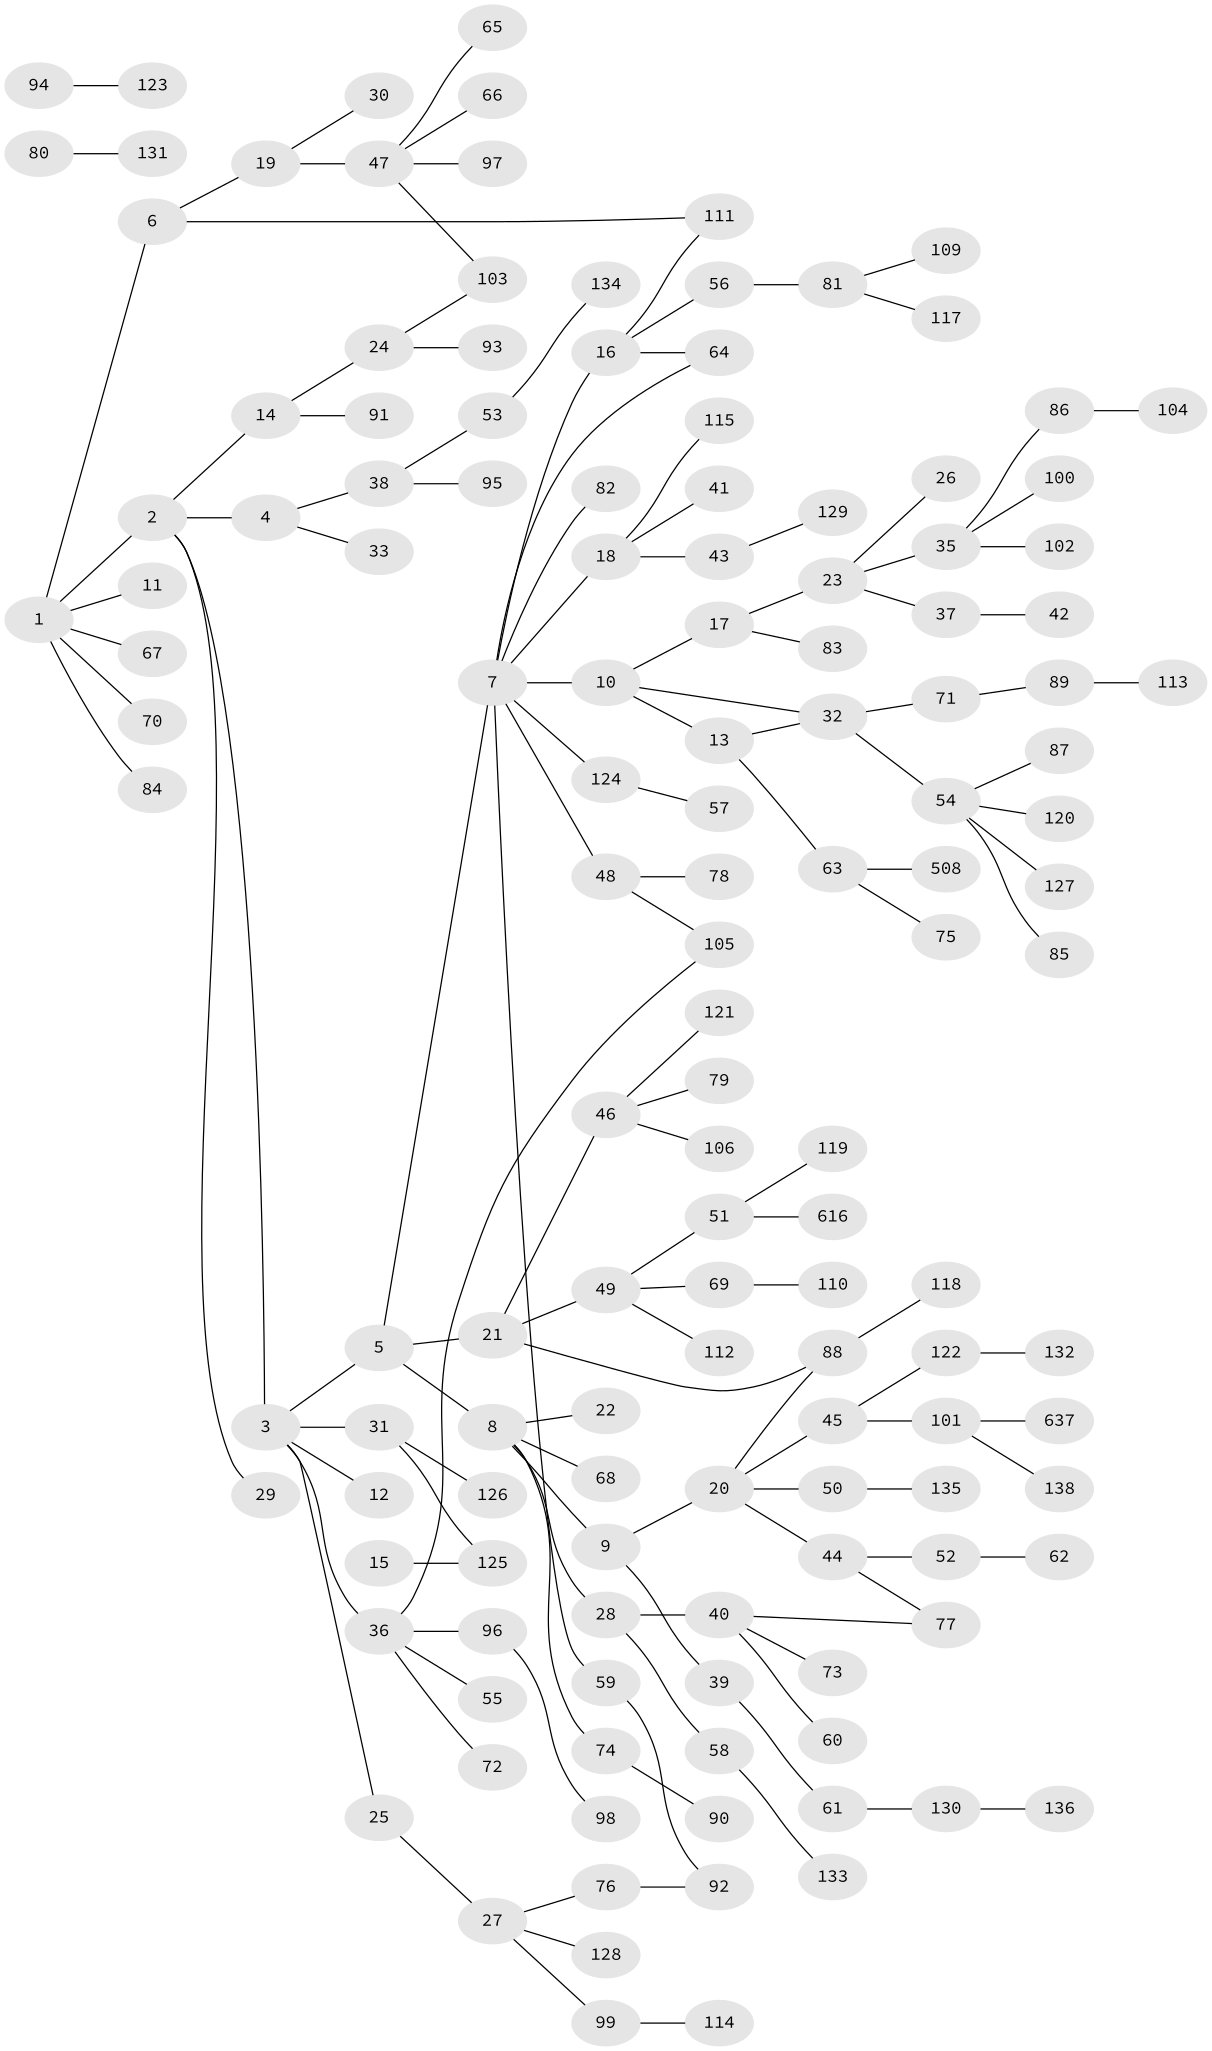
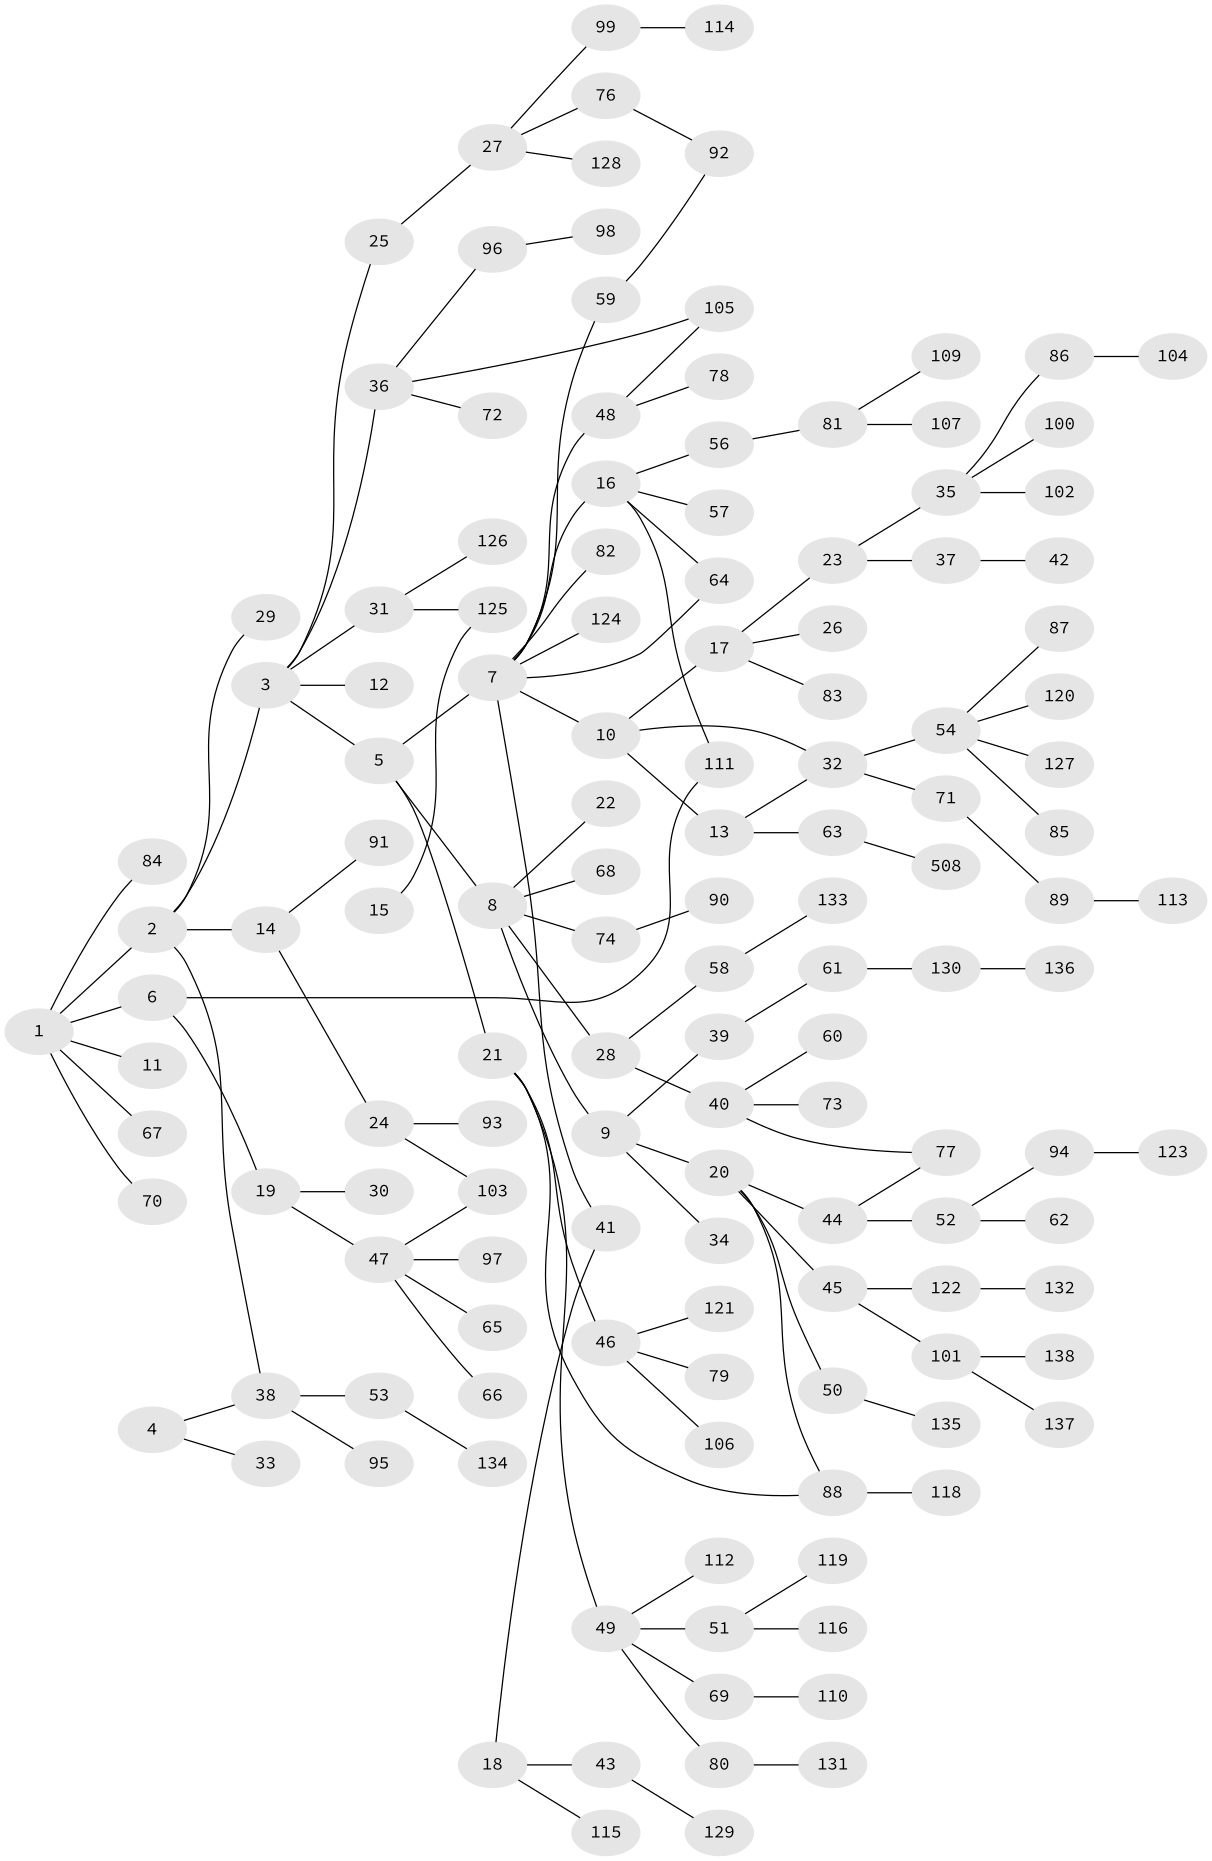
node "117": label "117" -> "107"
edge "2" -- "4": now "2" -- "38"
edge "26" -- "23": now "26" -- "17"
edge "18" -- "7": now "41" -- "7"
edge "124" -- "57": now "16" -- "57"
node "75": removed
edge "94" -- "52": added
node "616": label "616" -> "116"
node "34": added
node "637": label "637" -> "137"
node "55": removed
edge "49" -- "80": added
